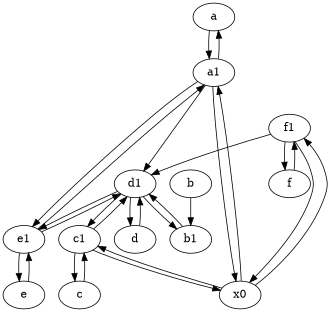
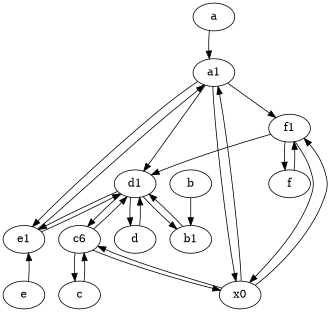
edge "a1" -> "a": now "a1" -> "f1"
node "c1": label "c1" -> "c6"
edge "e1" -> "e": removed
